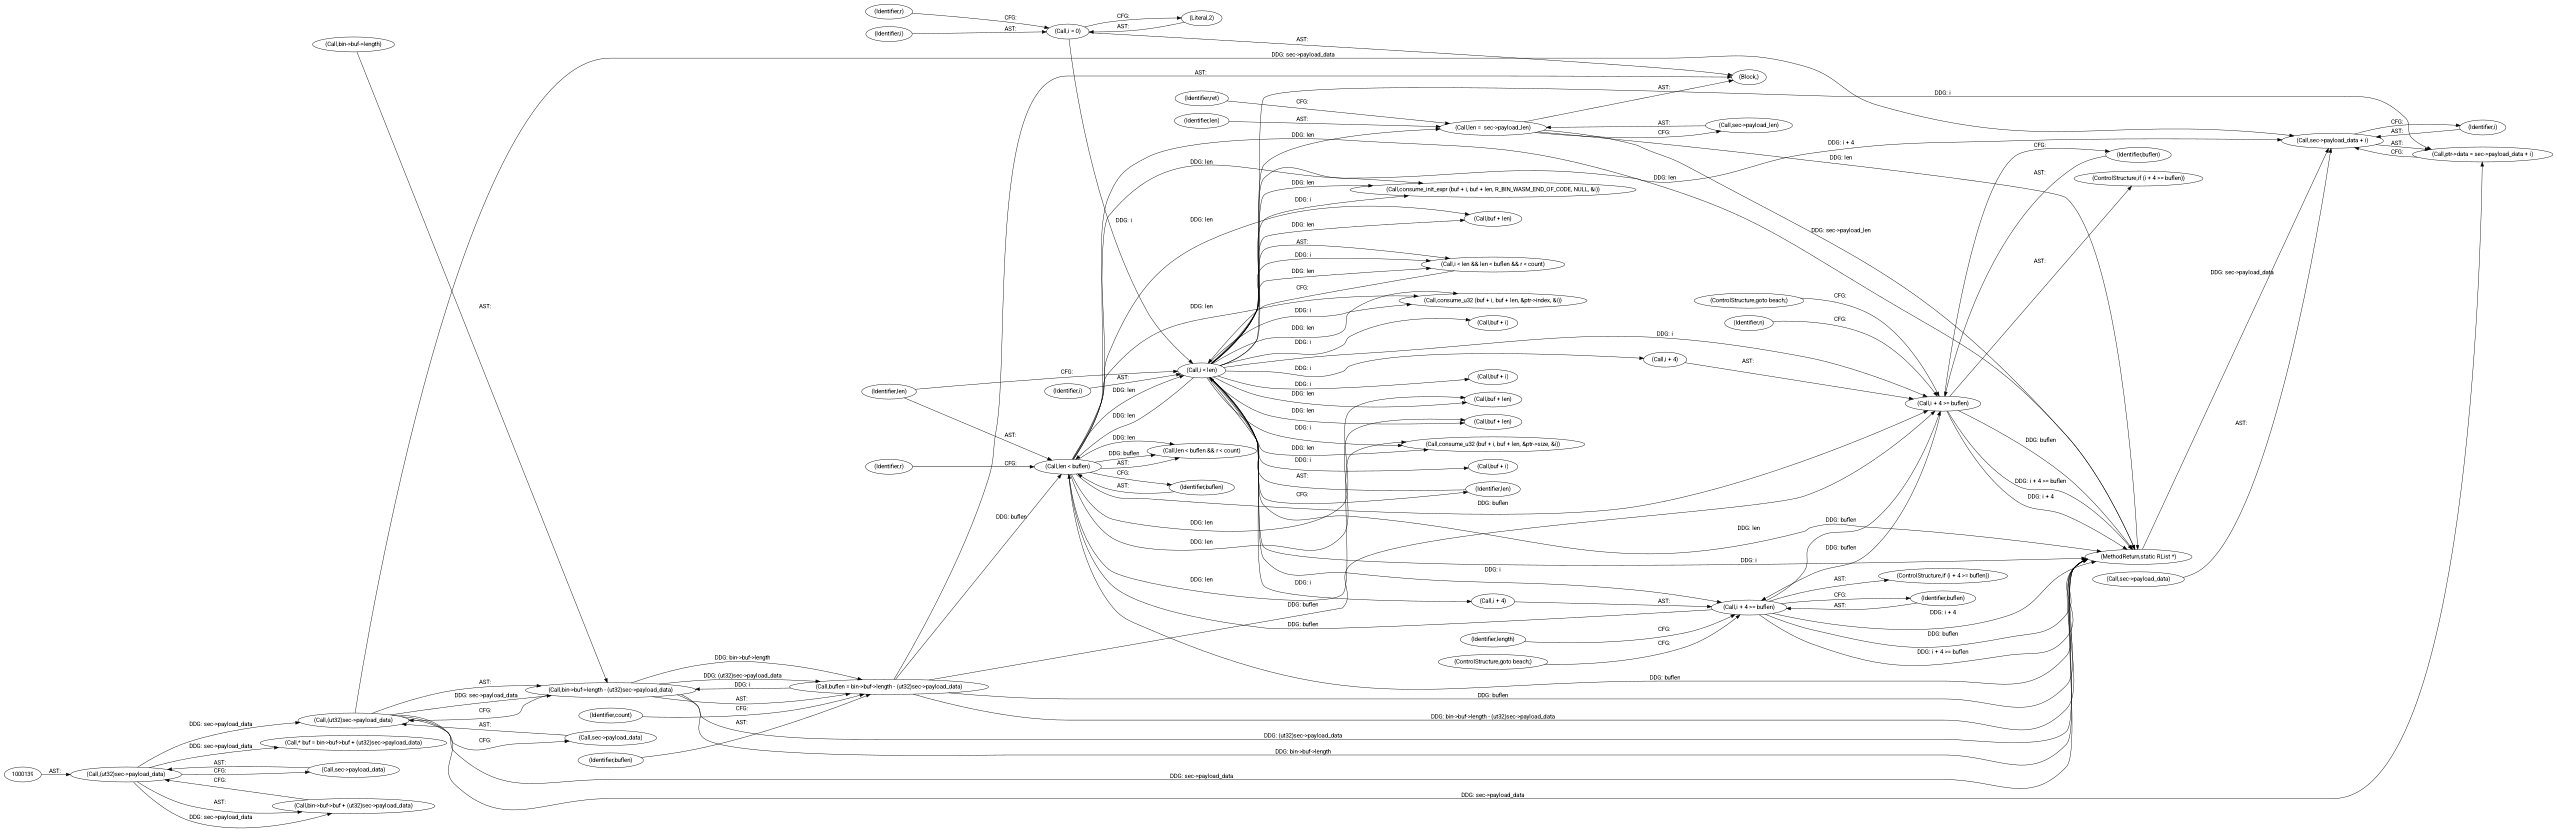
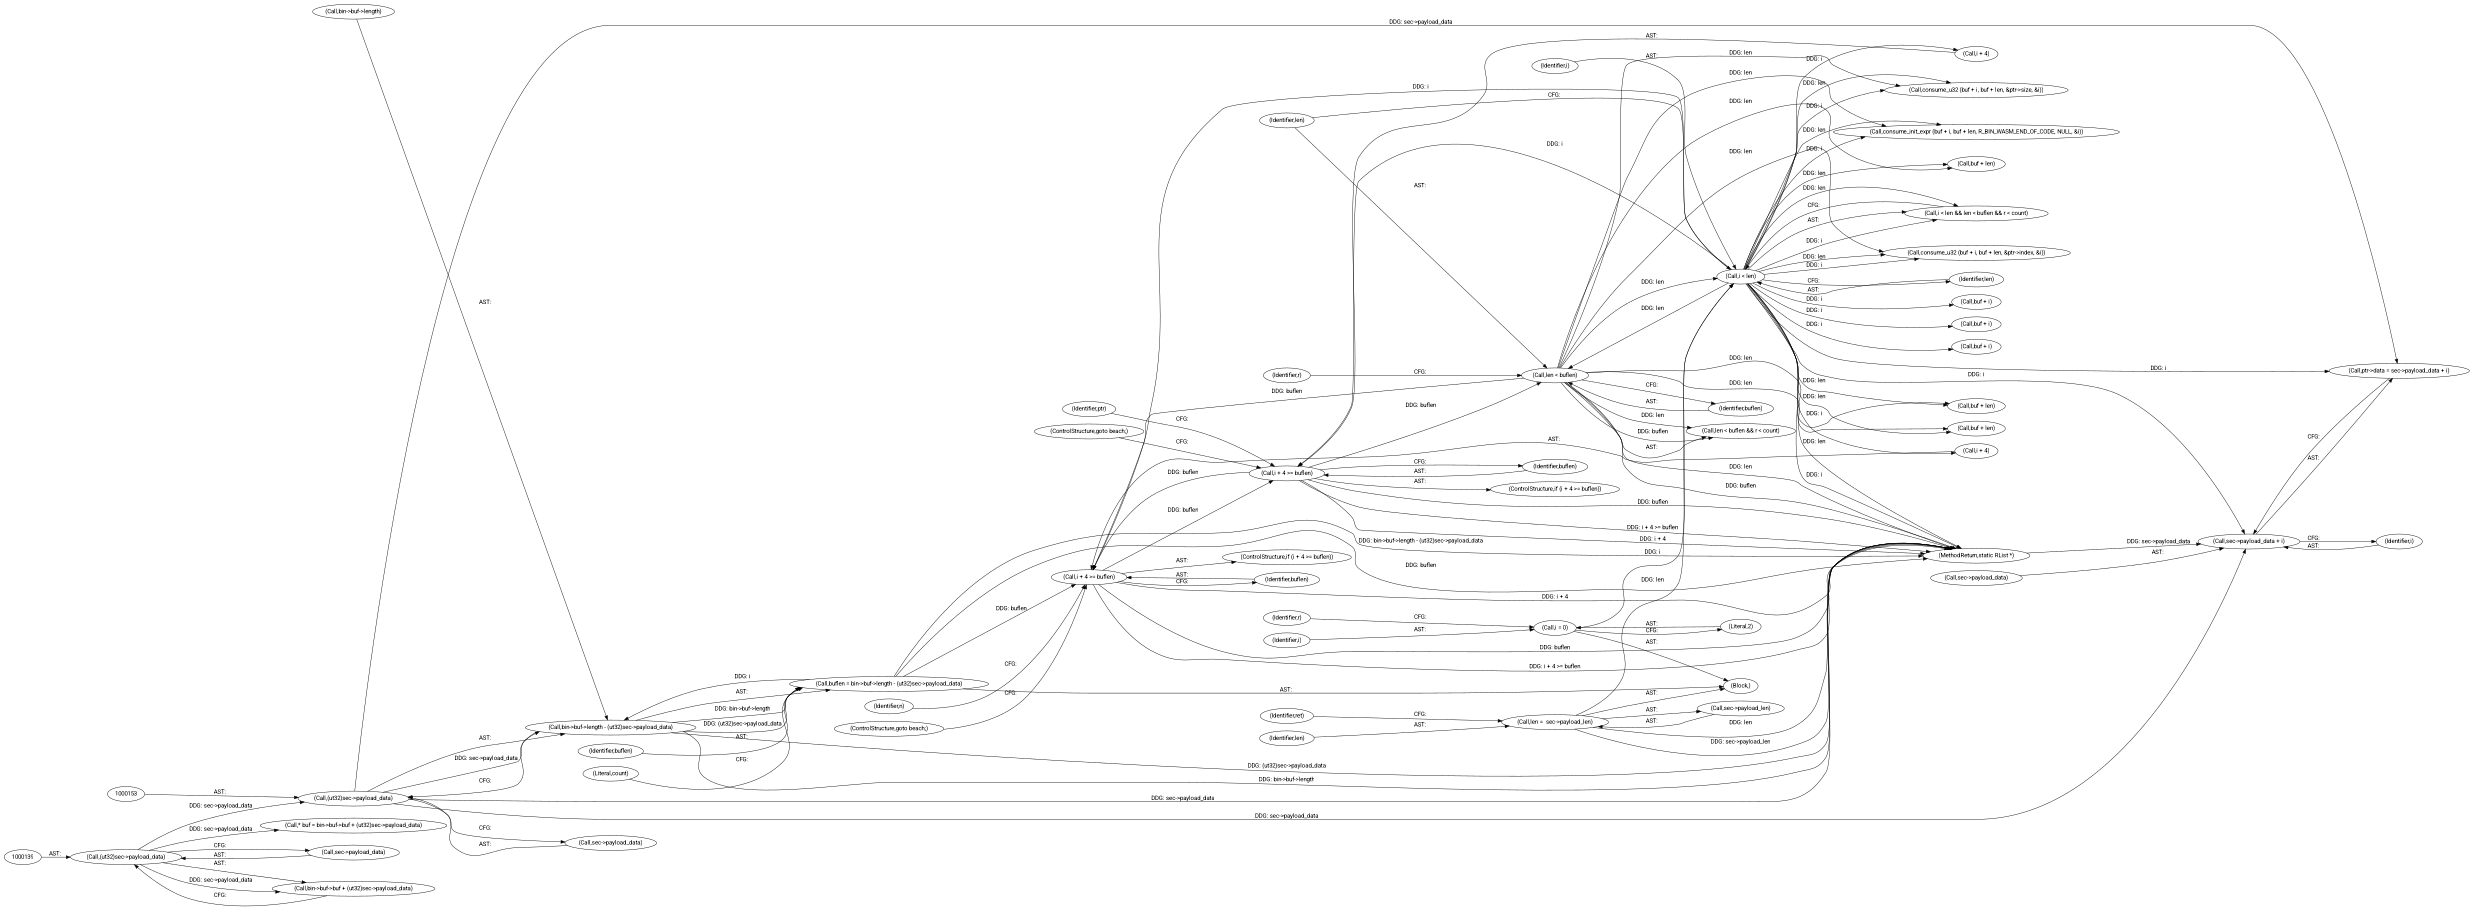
edge "(Call,len =  sec->payload_len)" -> "(Call,sec->payload_len)": label "CFG: " -> "AST: "
edge "(Call,i < len)" -> "(Call,sec->payload_data + i)": label "DDG: i + 4" -> "DDG: i"
edge "(Call,i < len)" -> "(Call,len =  sec->payload_len)": reversed
edge "(Call,buflen = bin->buf->length - (ut32)sec->payload_data)" -> "(Call,len < buflen)": removed, label "DDG: buflen"
node "(Identifier,length)": label "(Identifier,length)" -> "(Identifier,ptr)"
node "(Identifier,count)": label "(Identifier,count)" -> "(Literal,count)"
node "1000153": added
